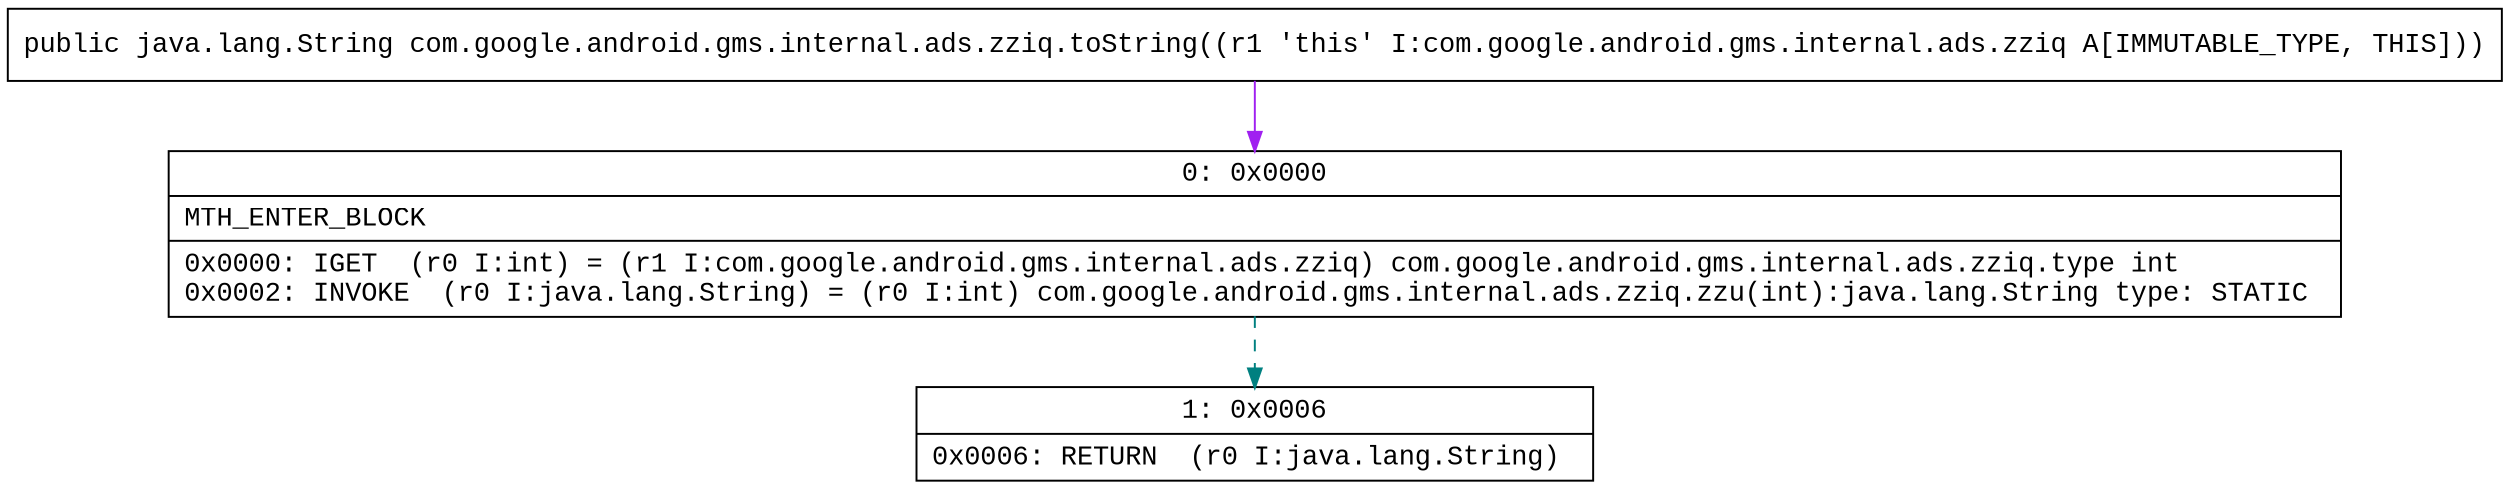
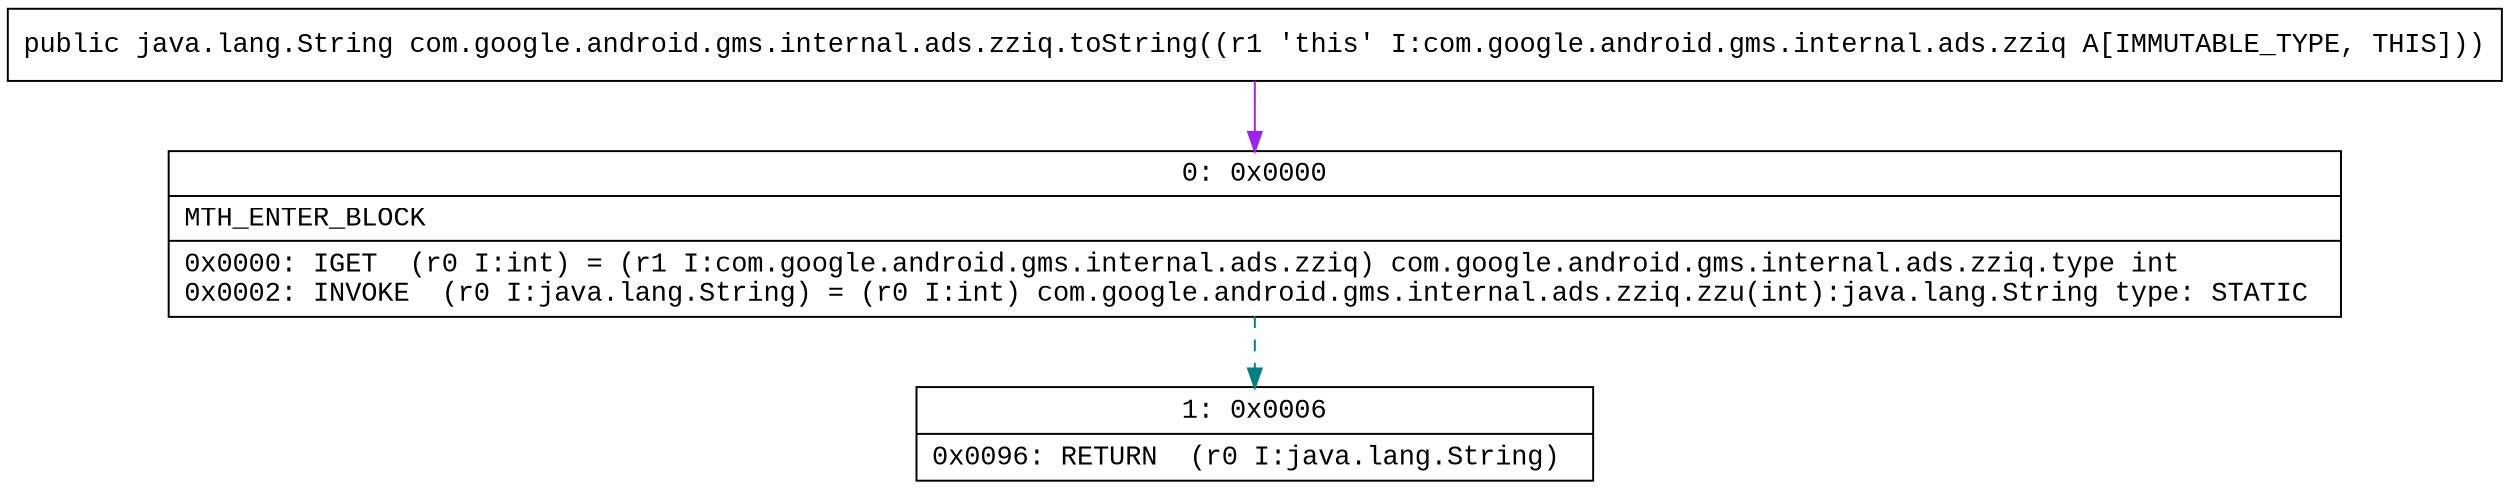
node "1: 0x0006": text "0x0006: RETURN  (r0 I:java.lang.String)" -> "0x0096: RETURN  (r0 I:java.lang.String)"
